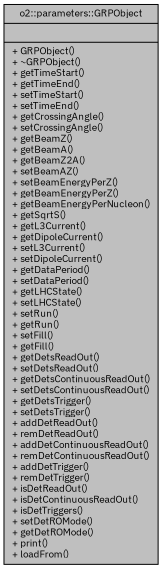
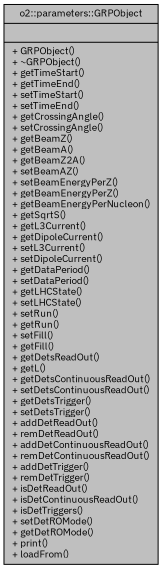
node "o2::parameters::GRPObject": text "+ setDetsReadOut()" -> "+ getL()"
